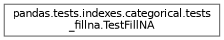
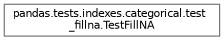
node "pandas.tests.indexes.categorical.tests _fillna.TestFillNA": label "pandas.tests.indexes.categorical.tests _fillna.TestFillNA" -> "pandas.tests.indexes.categorical.test _fillna.TestFillNA"
